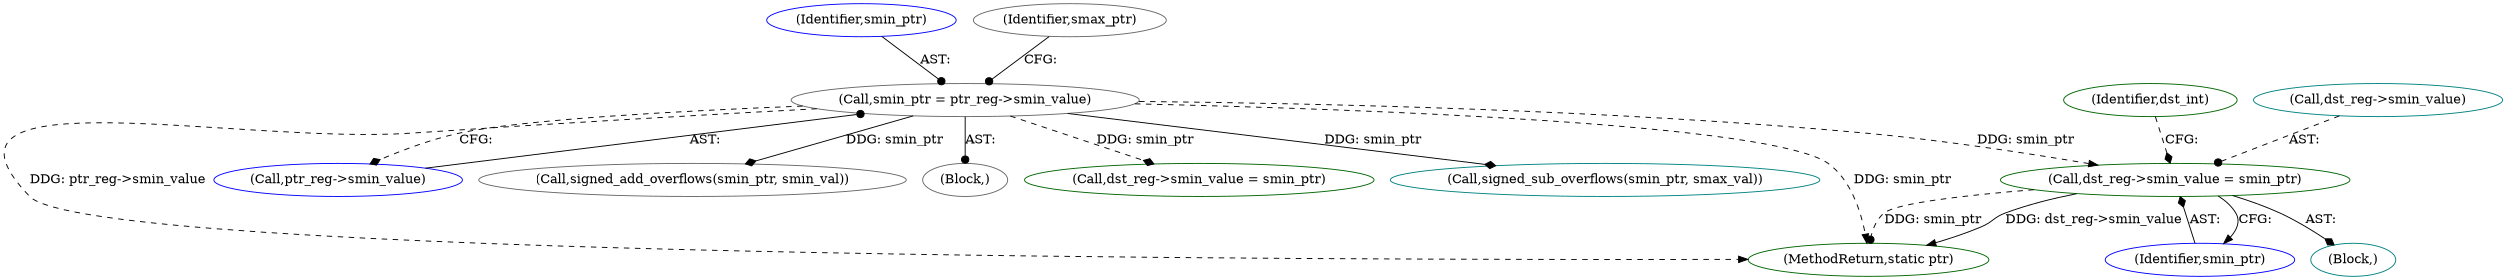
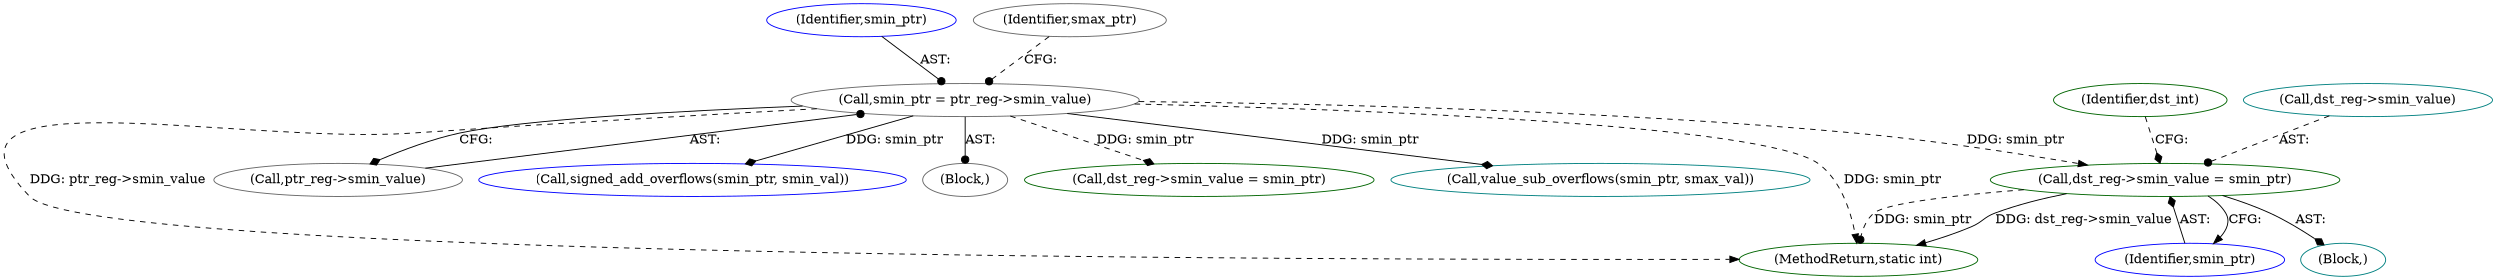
edge "(Identifier,smax_ptr)" -> "(Call,smin_ptr = ptr_reg->smin_value)": style solid -> dashed
edge "(Call,smin_ptr = ptr_reg->smin_value)" -> "(Call,ptr_reg->smin_value)": style dashed -> solid
node "(Call,ptr_reg->smin_value)": color blue -> gray40
node "(Call,signed_add_overflows(smin_ptr, smin_val))": color gray40 -> blue
node "(Call,signed_sub_overflows(smin_ptr, smax_val))": label "(Call,signed_sub_overflows(smin_ptr, smax_val))" -> "(Call,value_sub_overflows(smin_ptr, smax_val))"
node "(MethodReturn,static ptr)": label "(MethodReturn,static ptr)" -> "(MethodReturn,static int)"
